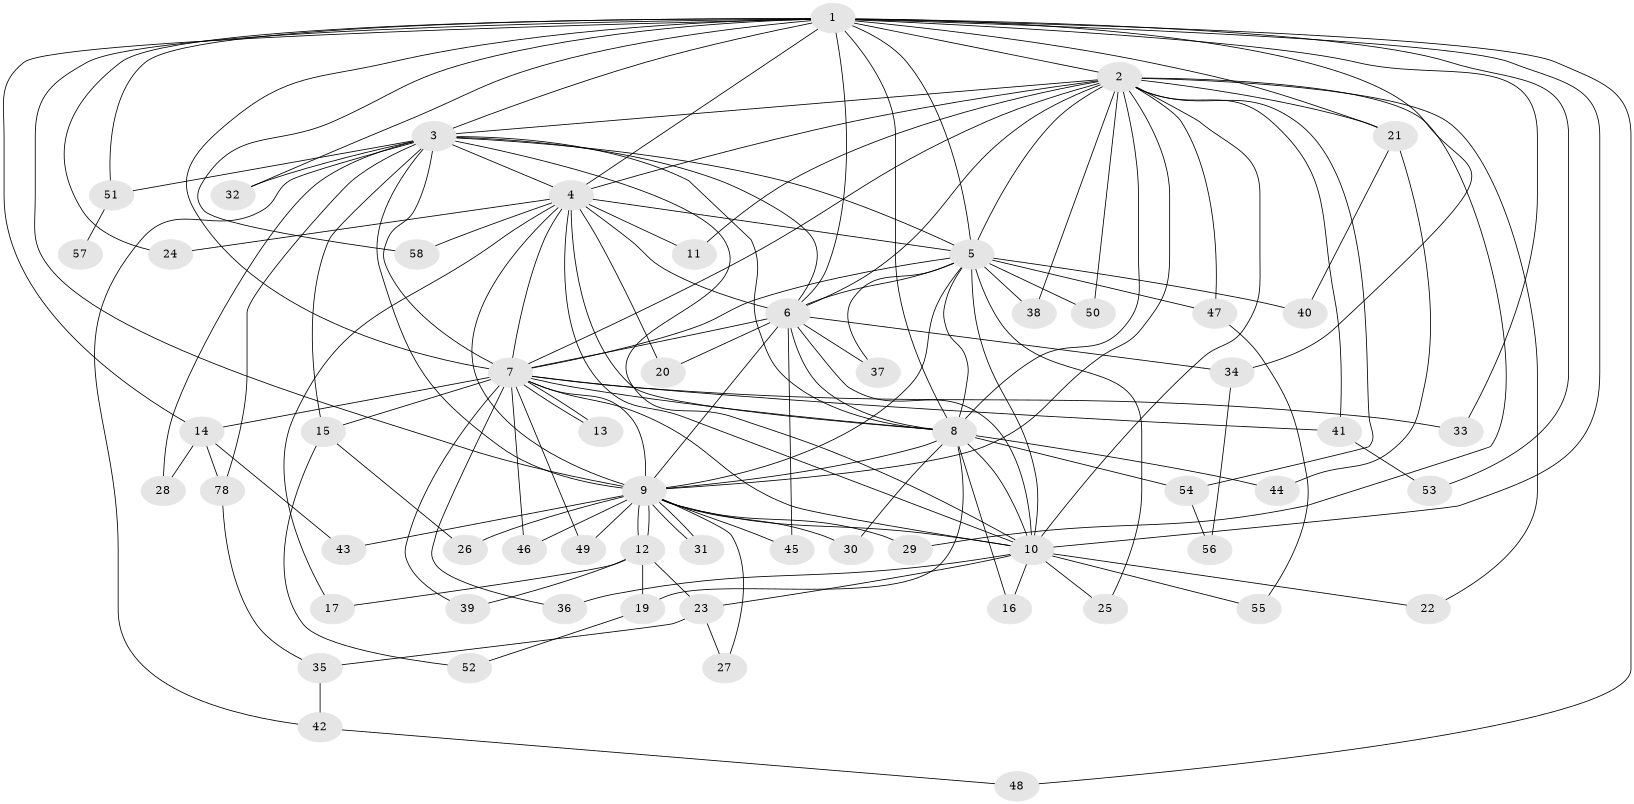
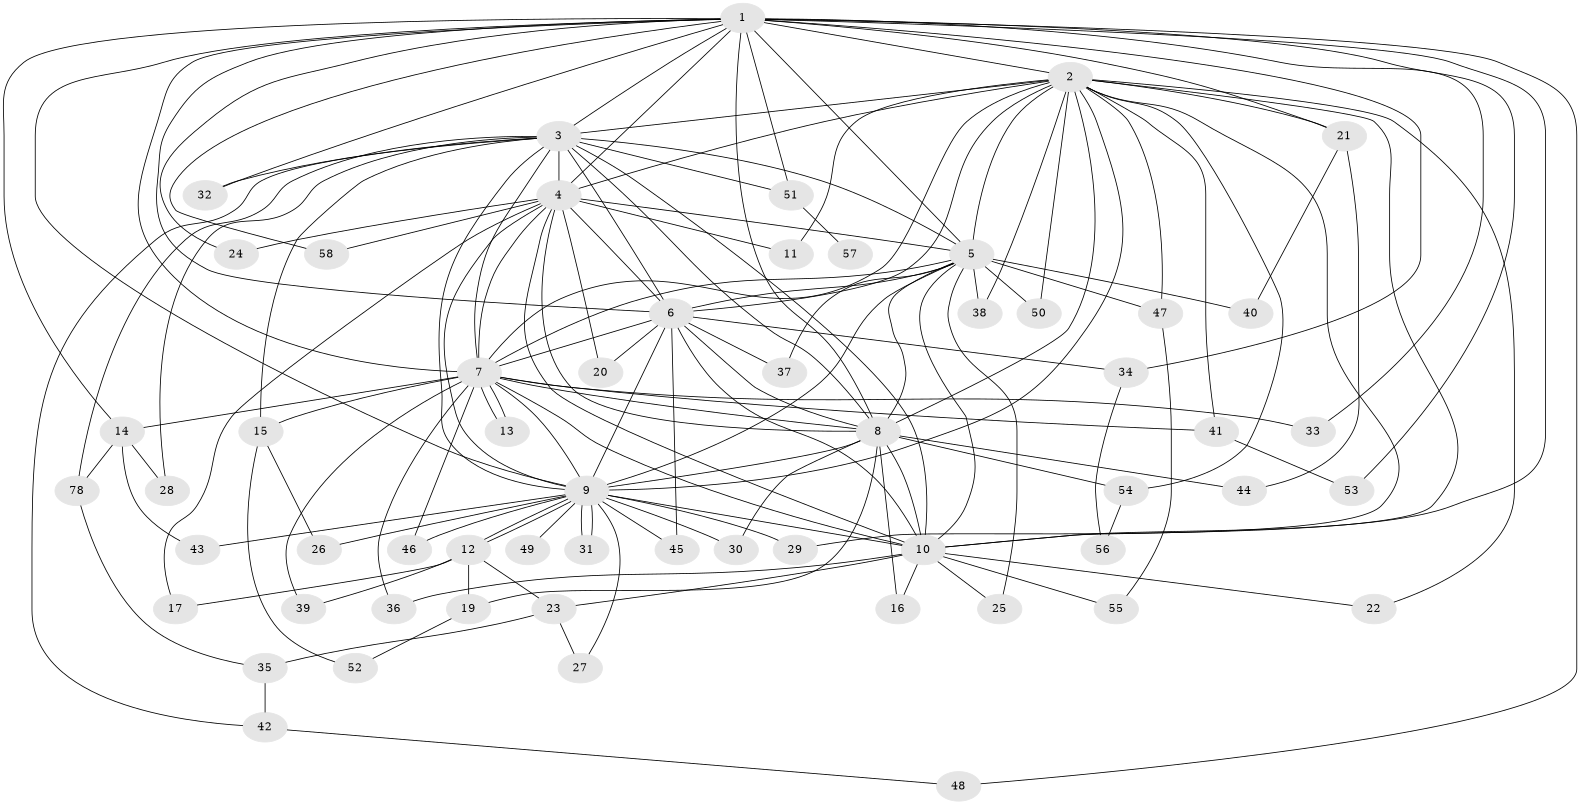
edge "7" -- "49": removed
